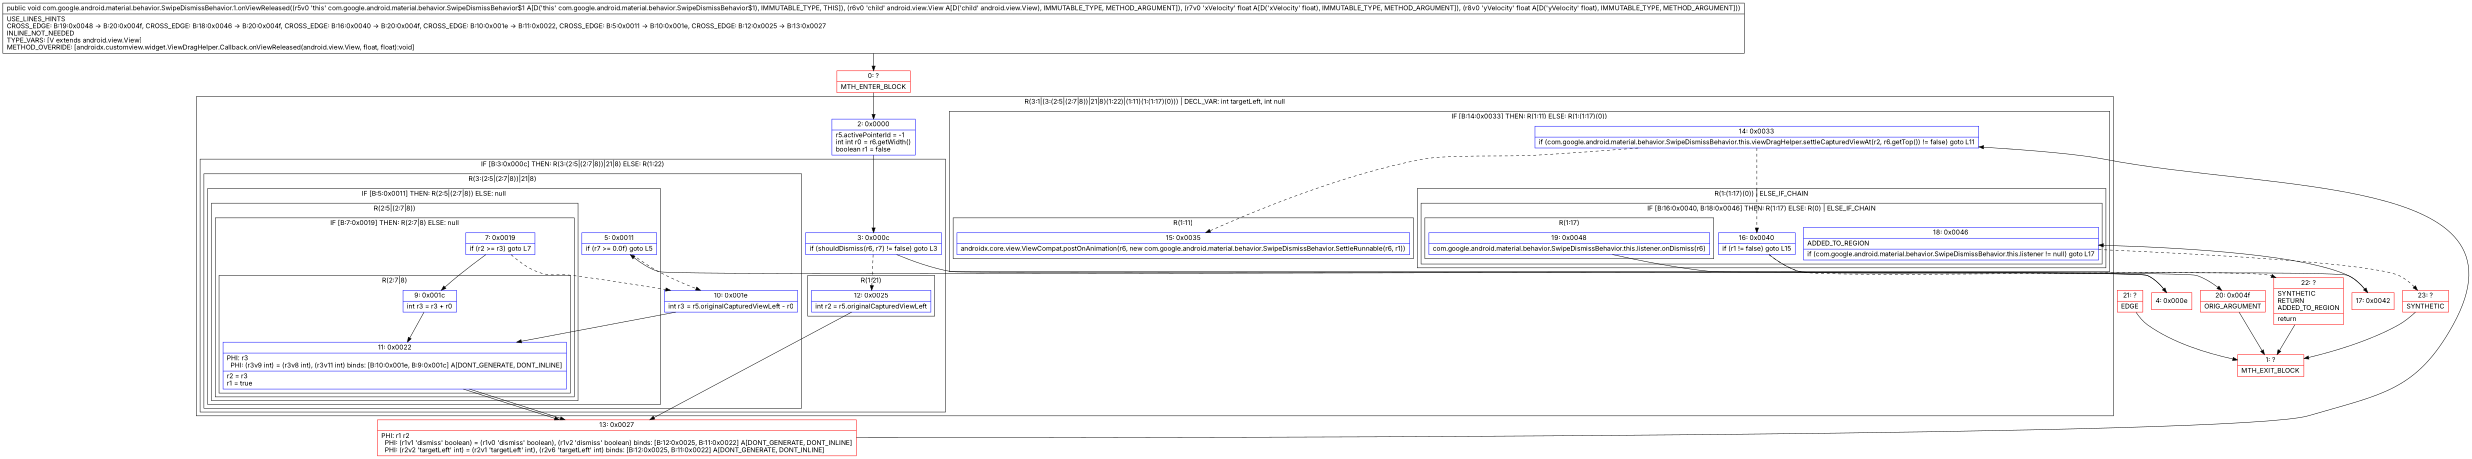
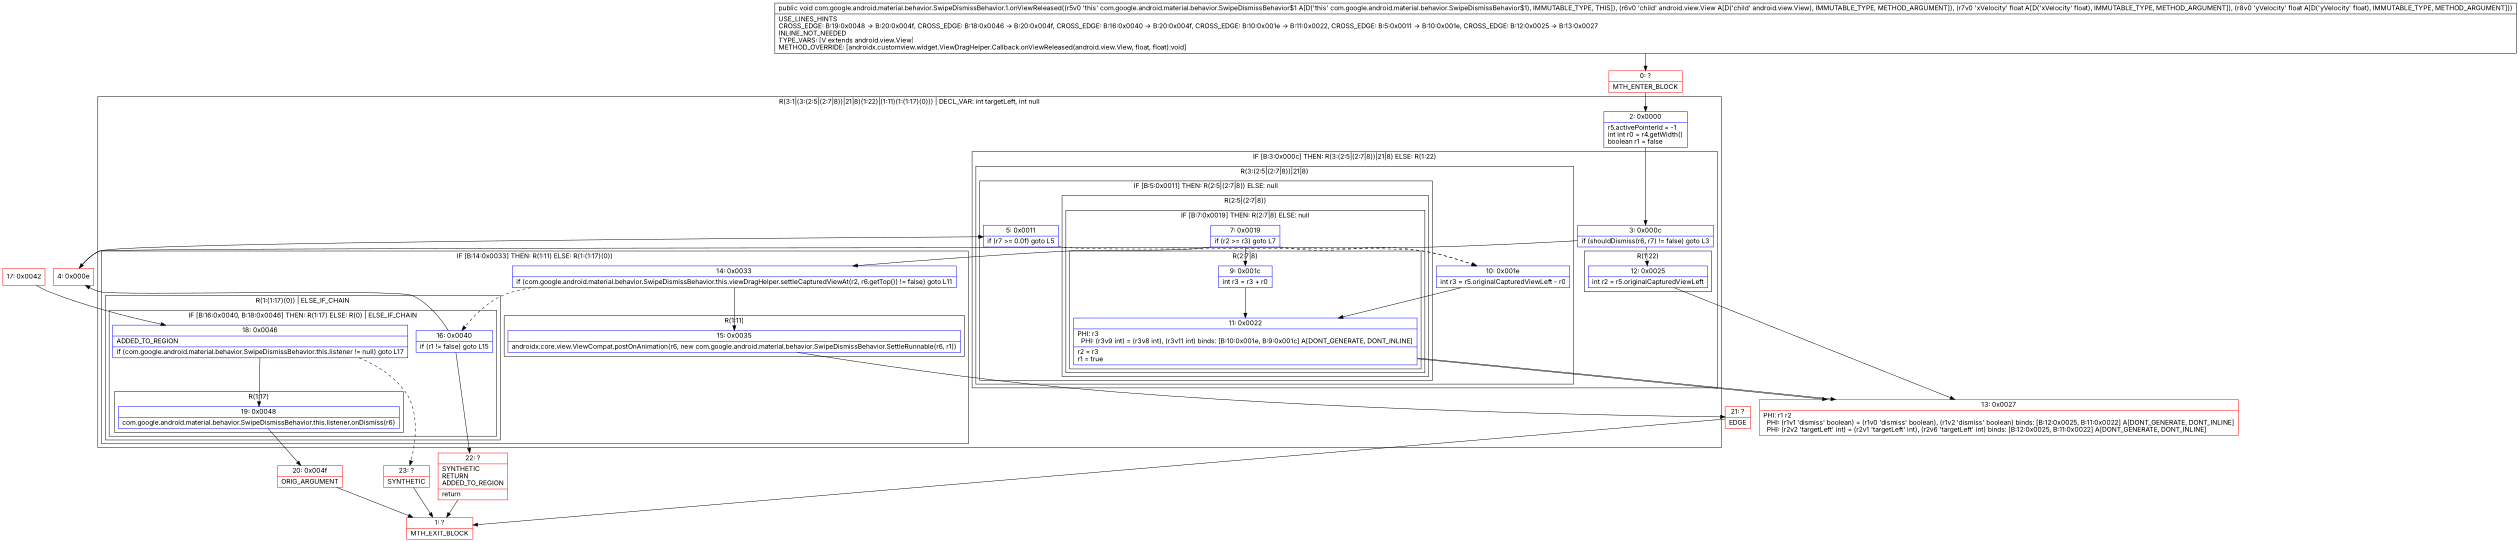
node "2: 0x0000": text "int int r0 = r6.getWidth()" -> "int int r0 = r4.getWidth()"
edge "14: 0x0033" -> "15: 0x0035": style dashed -> solid
edge "16: 0x0040" -> "17: 0x0042": now "16: 0x0040" -> "4: 0x000e"
edge "16: 0x0040" -> "22: ?": style dashed -> solid
cluster "R(1:21)": label "R(1:21)" -> "R(1:22)"
edge "18: 0x0046" -> "19: 0x0048": added
edge "15: 0x0035" -> "21: ?": added
edge "13: 0x0027" -> "14: 0x0033": now "7: 0x0019" -> "14: 0x0033"
